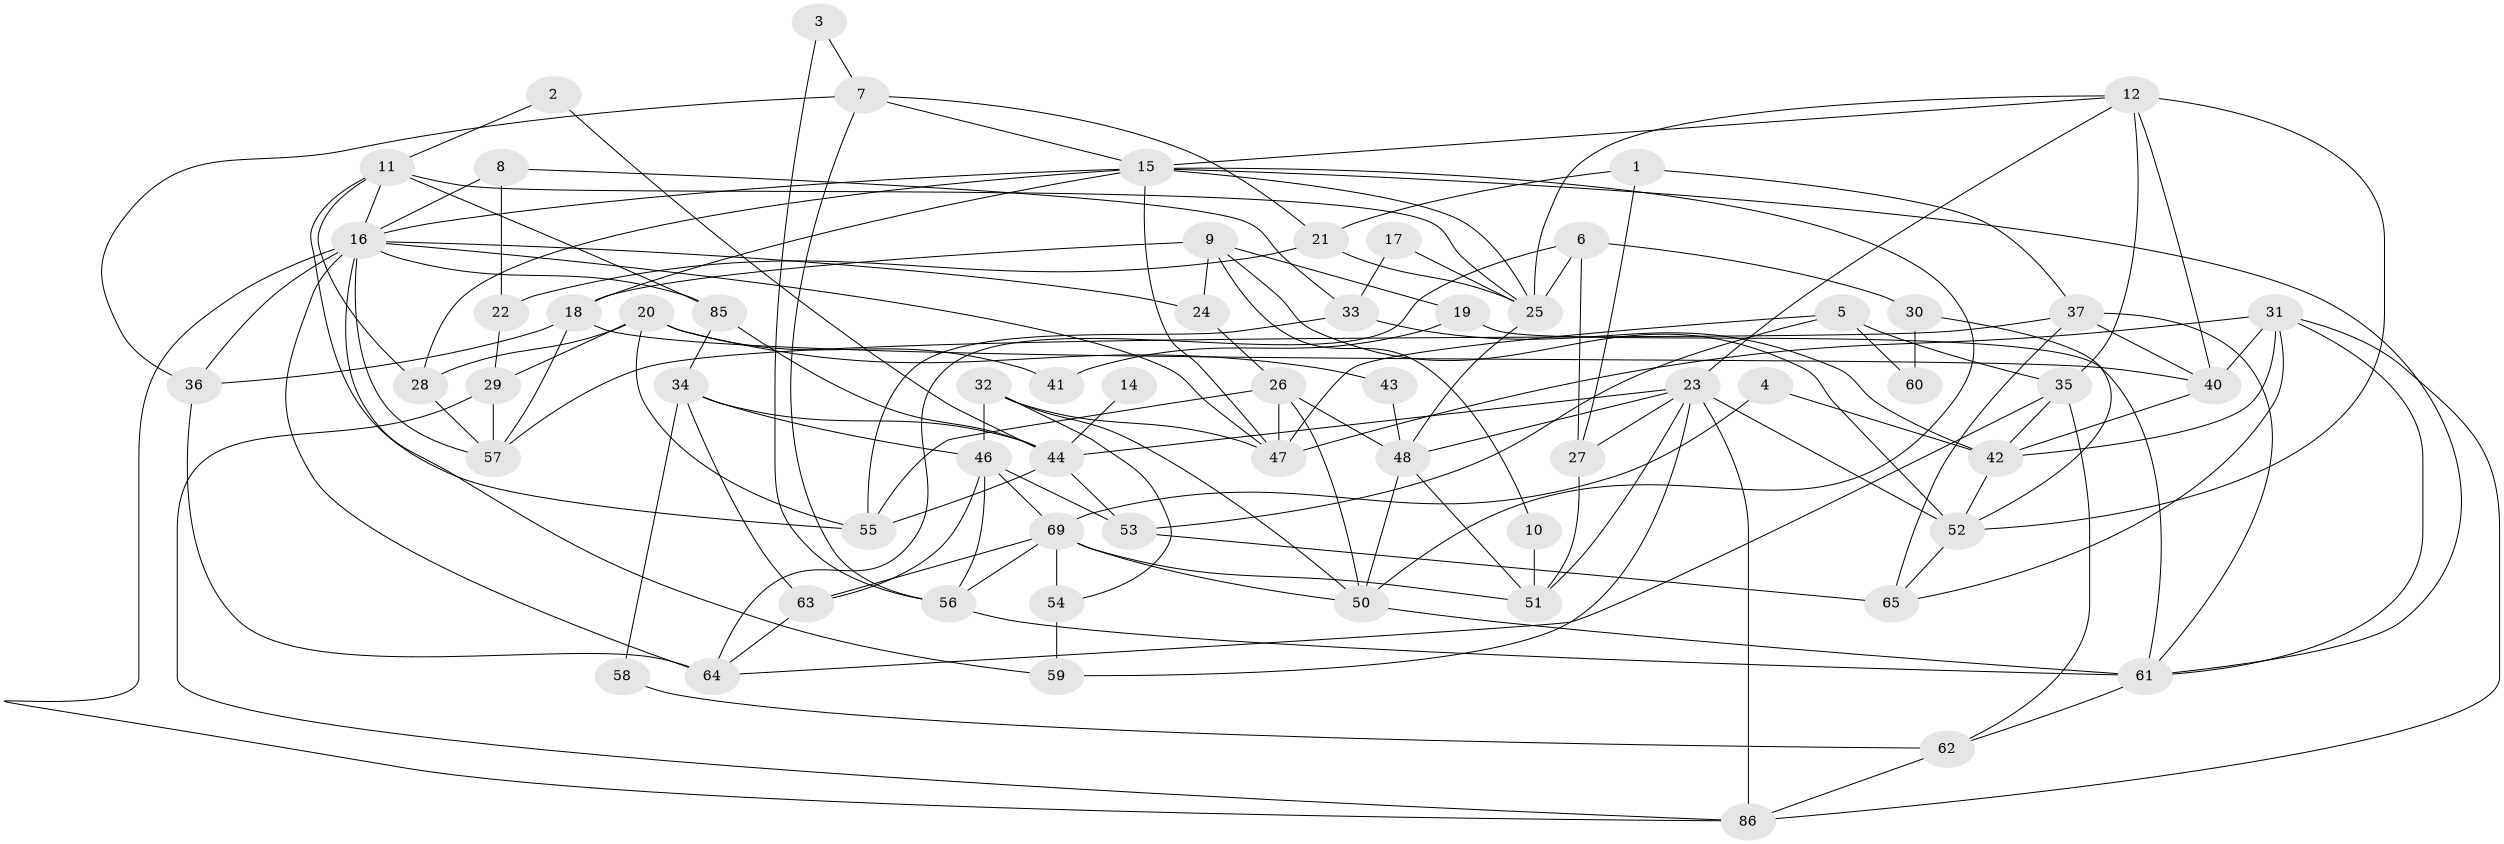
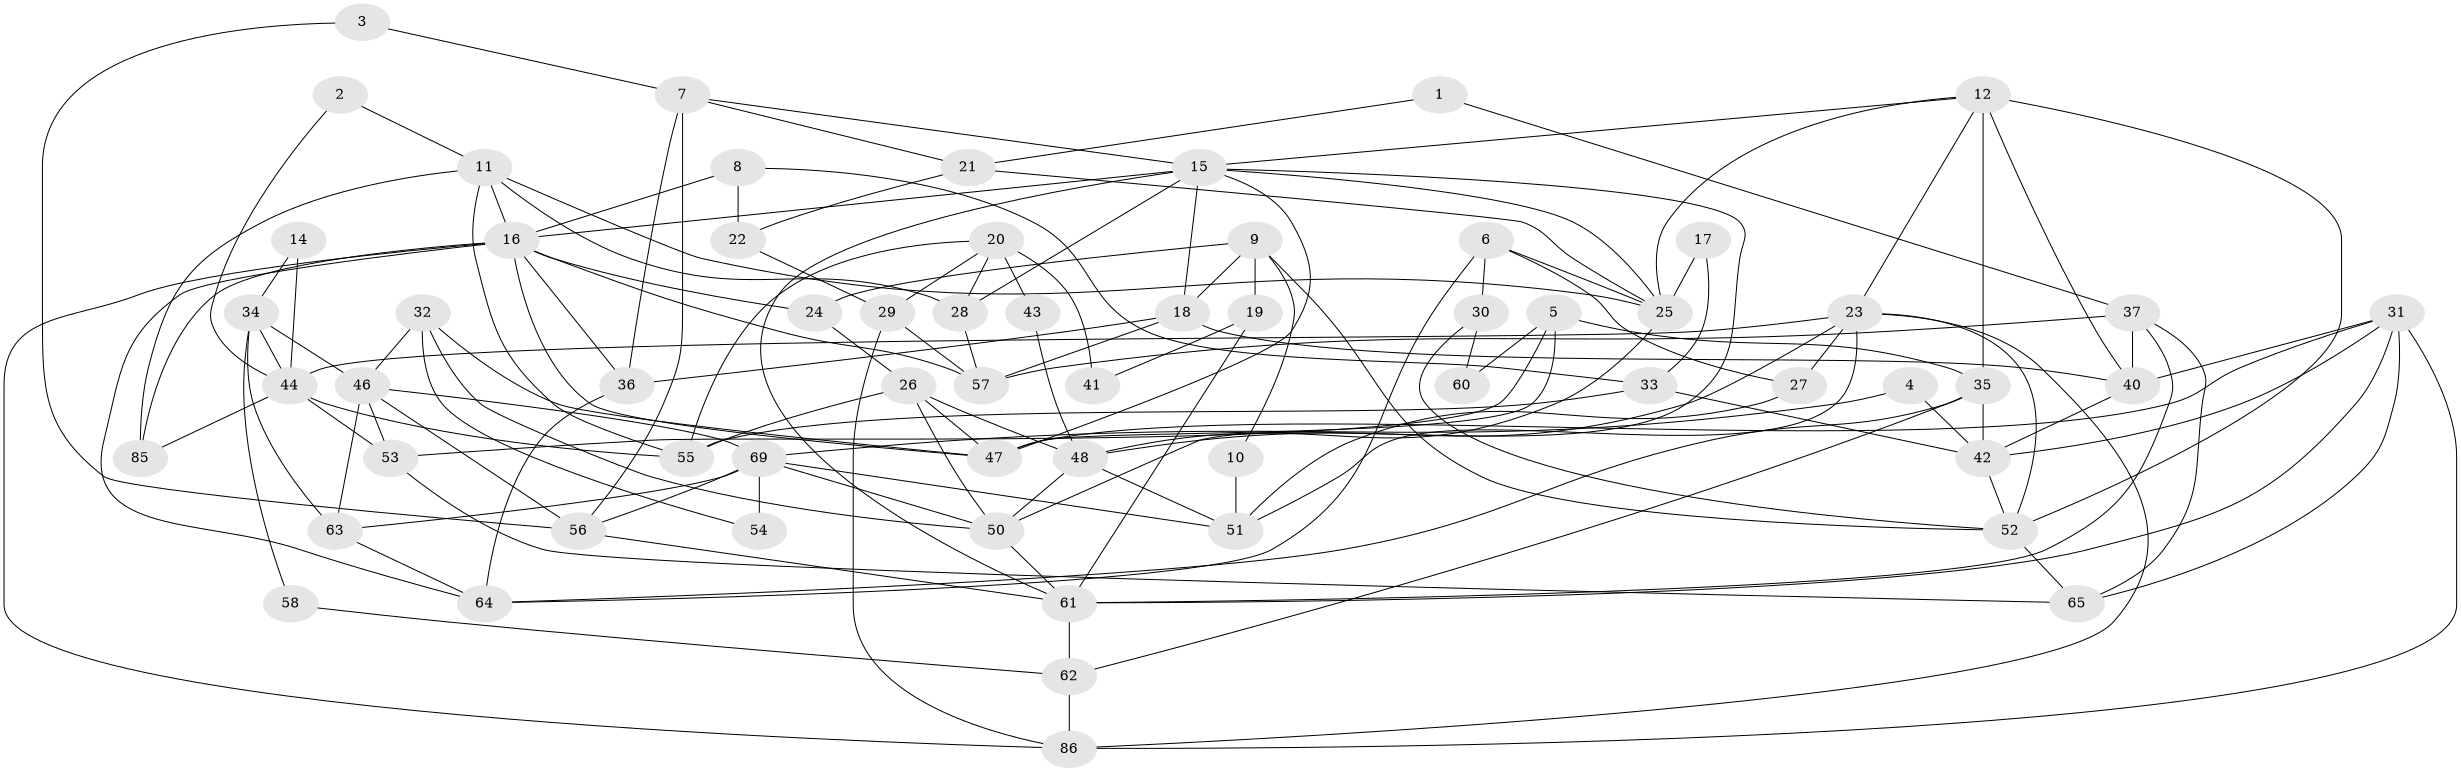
edge "1" -- "27": removed
edge "85" -- "34": now "14" -- "34"
node "59": removed
